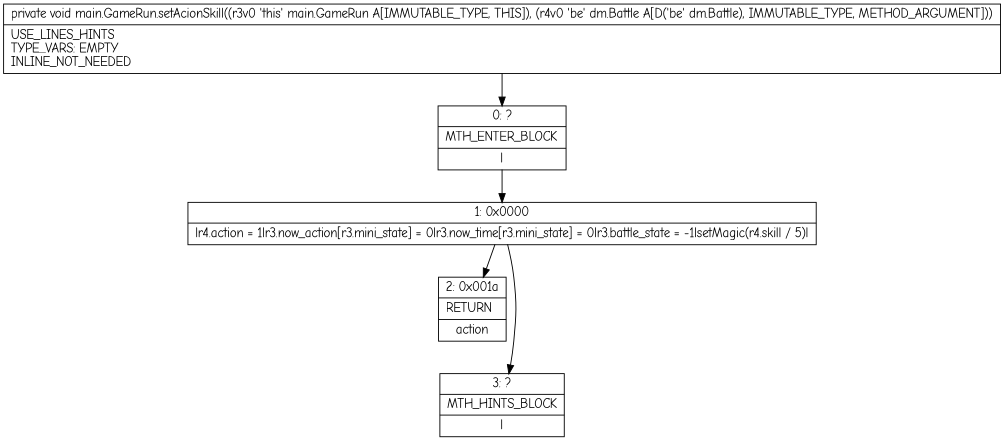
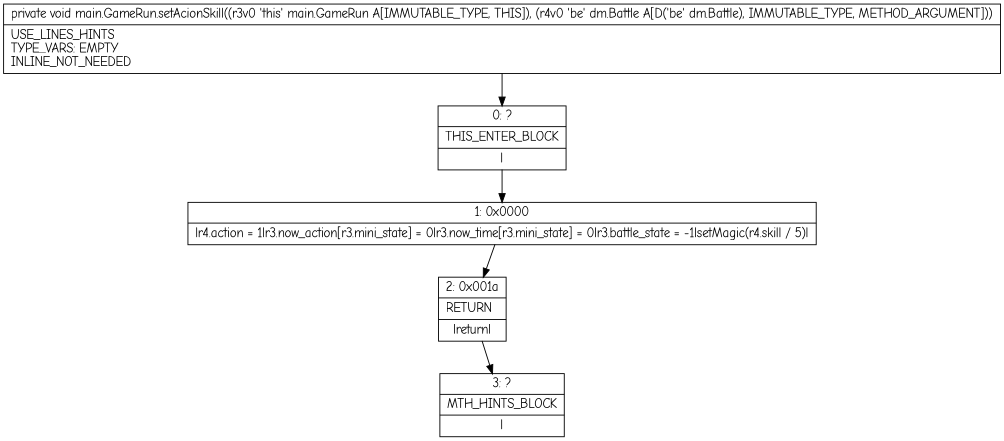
node "0: ?": text "MTH_ENTER_BLOCK" -> "THIS_ENTER_BLOCK"
edge "1: 0x0000" -> "3: ?": now "2: 0x001a" -> "3: ?"
node "2: 0x001a": text "action" -> "lreturnl"
